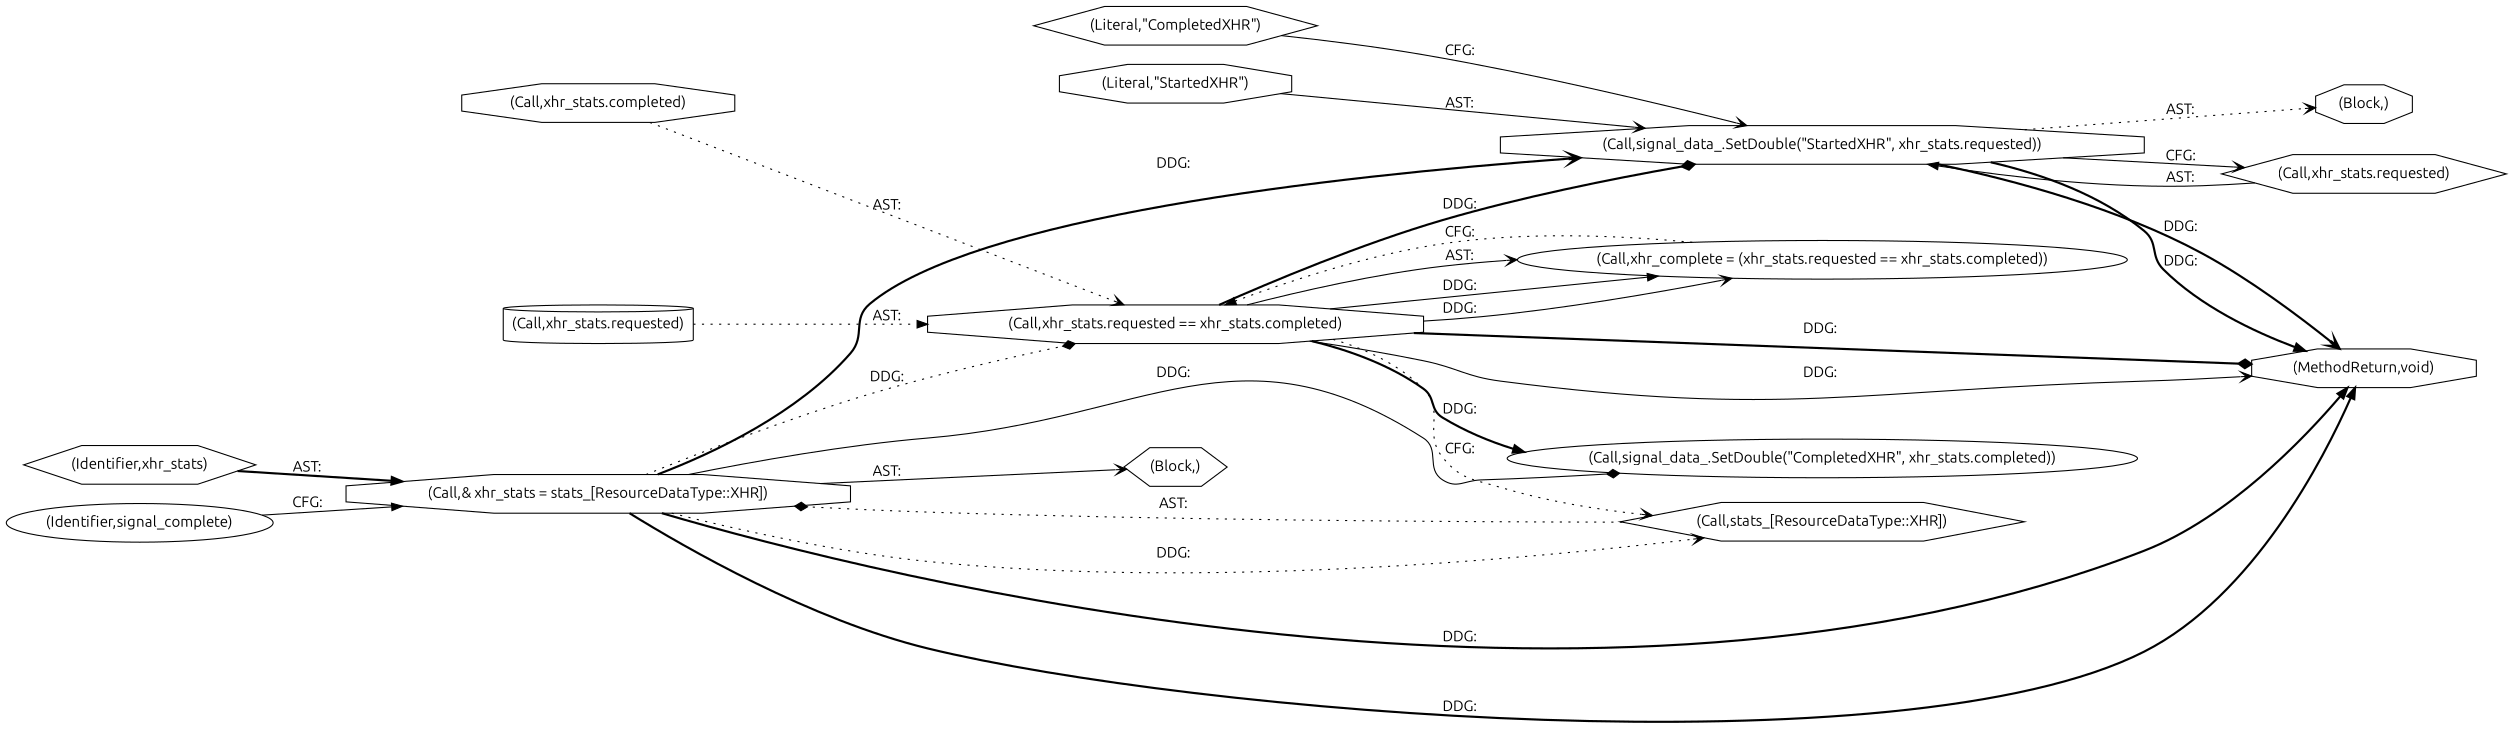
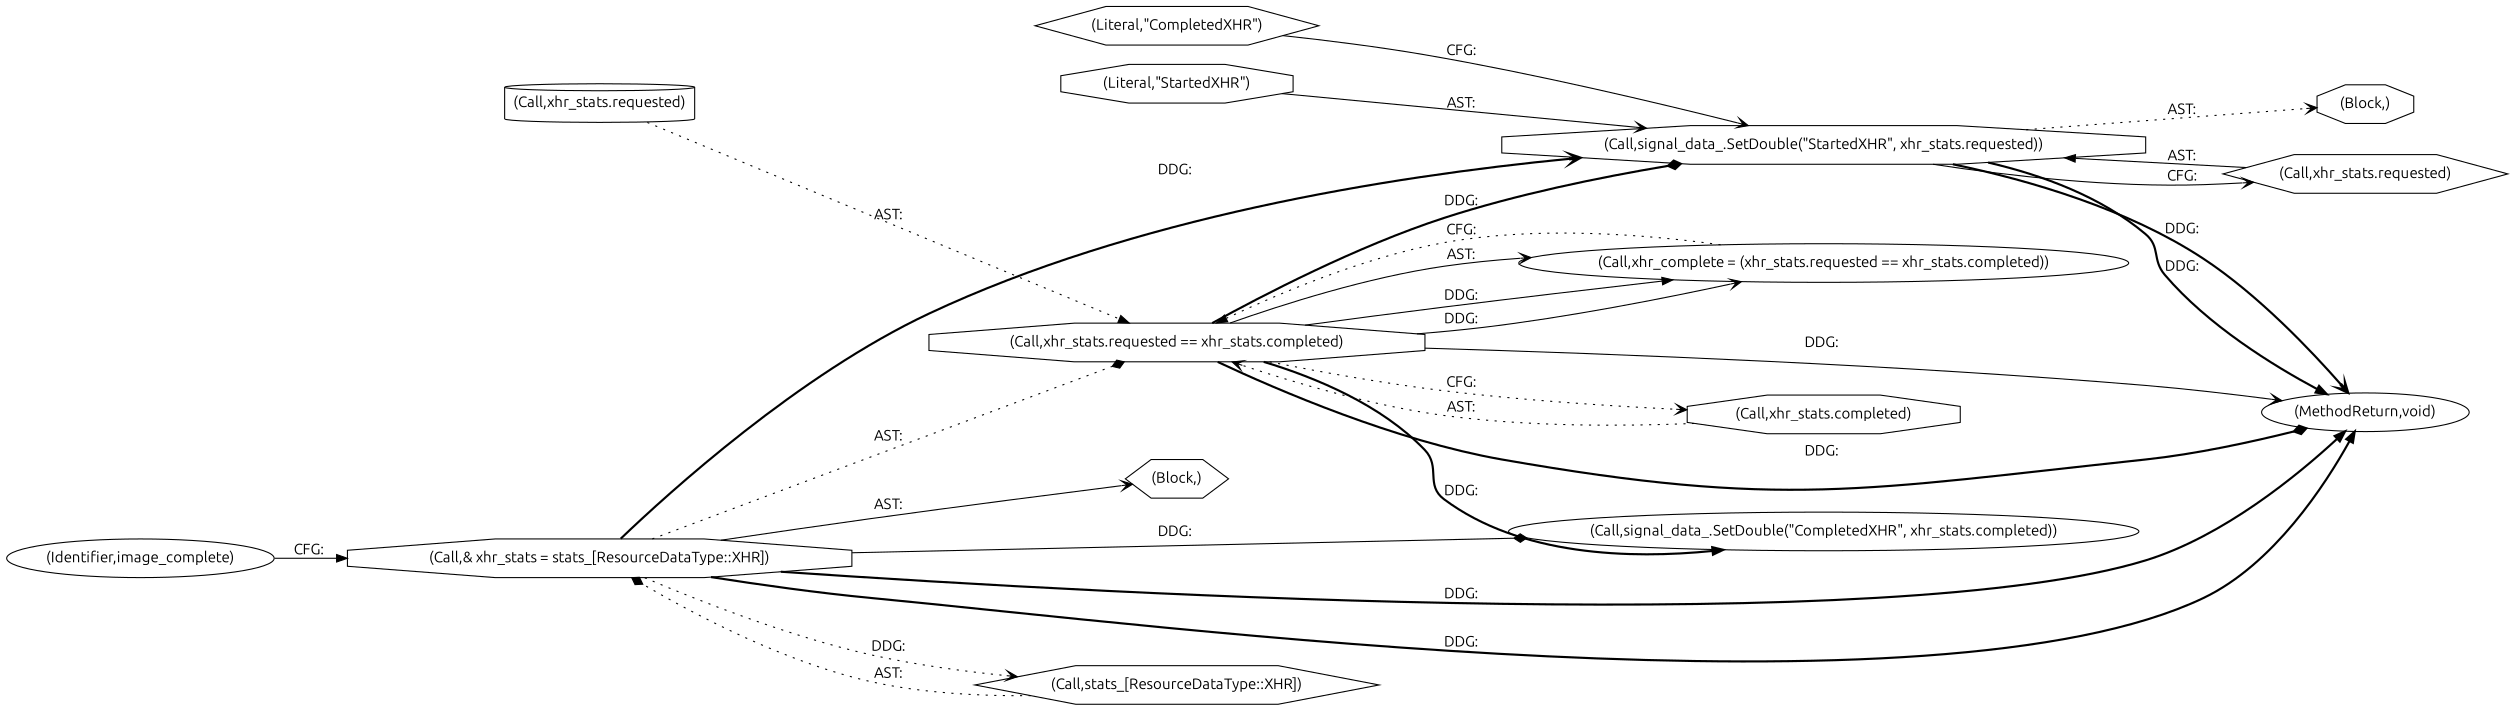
node "(MethodReturn,void)": shape octagon -> ellipse
edge "(Call,& xhr_stats = stats_[ResourceDataType::XHR])" -> "(Call,xhr_stats.requested == xhr_stats.completed)": label "DDG: " -> "AST: "
node "(Identifier,xhr_stats)": removed
edge "(Call,xhr_stats.requested == xhr_stats.completed)" -> "(Call,stats_[ResourceDataType::XHR])": now "(Call,xhr_stats.requested == xhr_stats.completed)" -> "(Call,xhr_stats.completed)"
node "(Identifier,signal_complete)": label "(Identifier,signal_complete)" -> "(Identifier,image_complete)"
